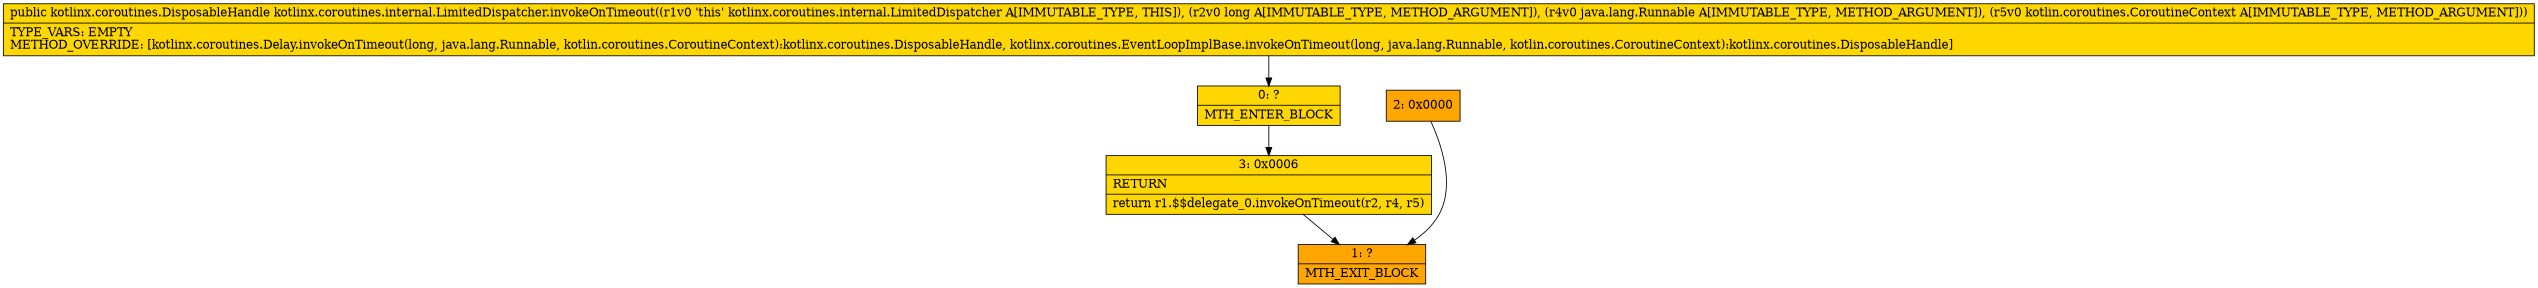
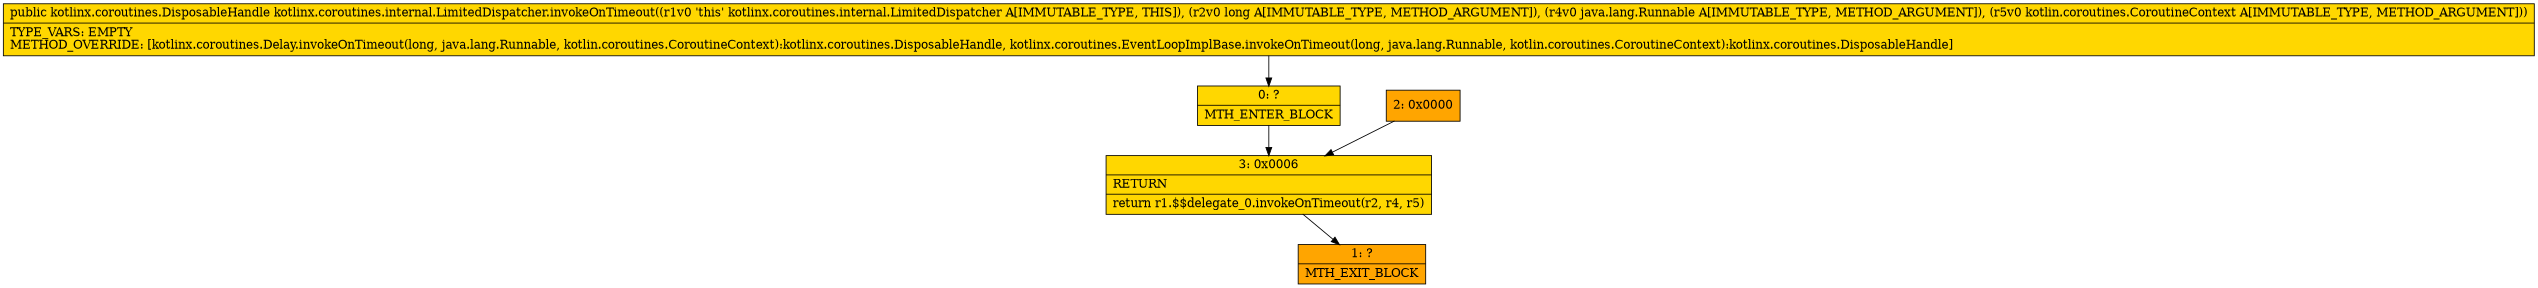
edge "2: 0x0000" -> "1: ?": now "2: 0x0000" -> "3: 0x0006"
